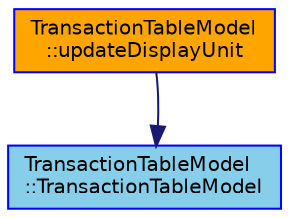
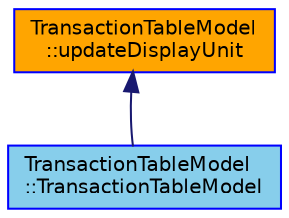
edge "TransactionTableModel ::updateDisplayUnit" -> "TransactionTableModel ::TransactionTableModel": reversed
